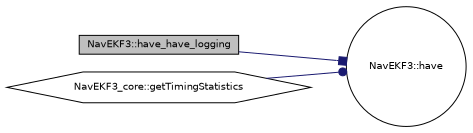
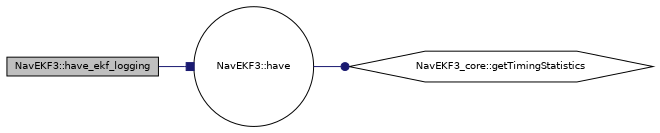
node "NavEKF3::have_have_logging": label "NavEKF3::have_have_logging" -> "NavEKF3::have_ekf_logging"
edge "NavEKF3_core::getTimingStatistics" -> "NavEKF3::have": reversed
